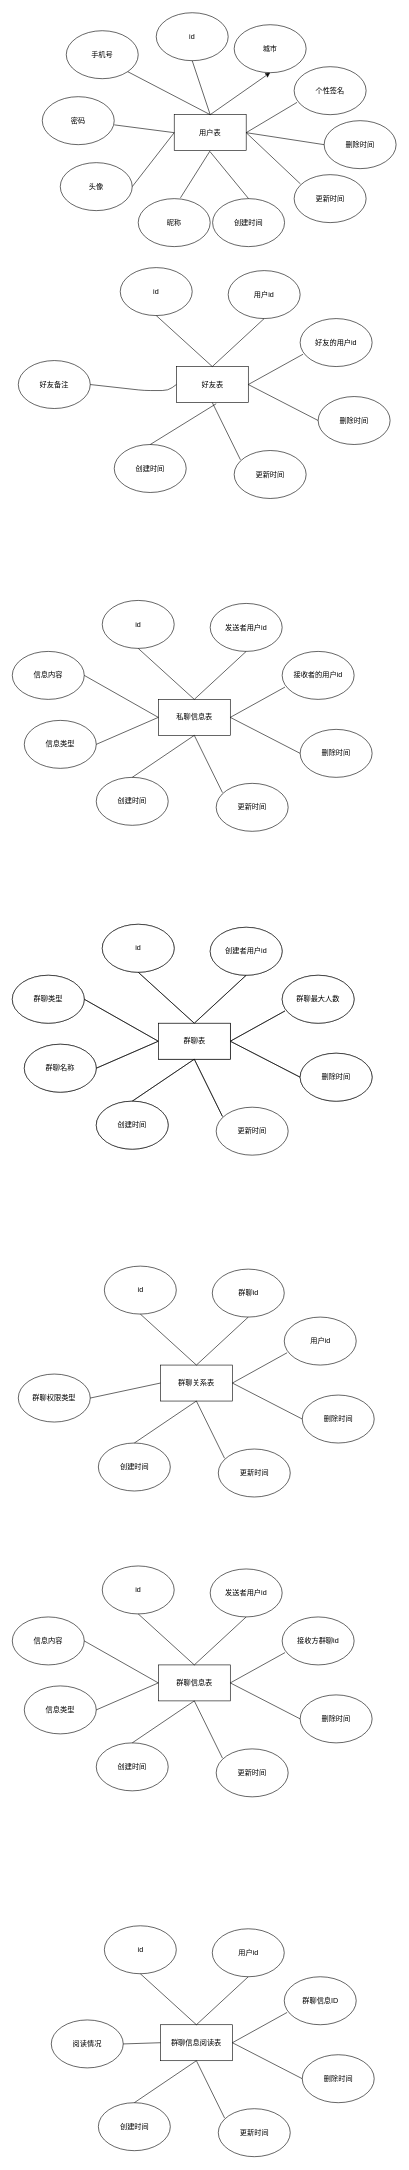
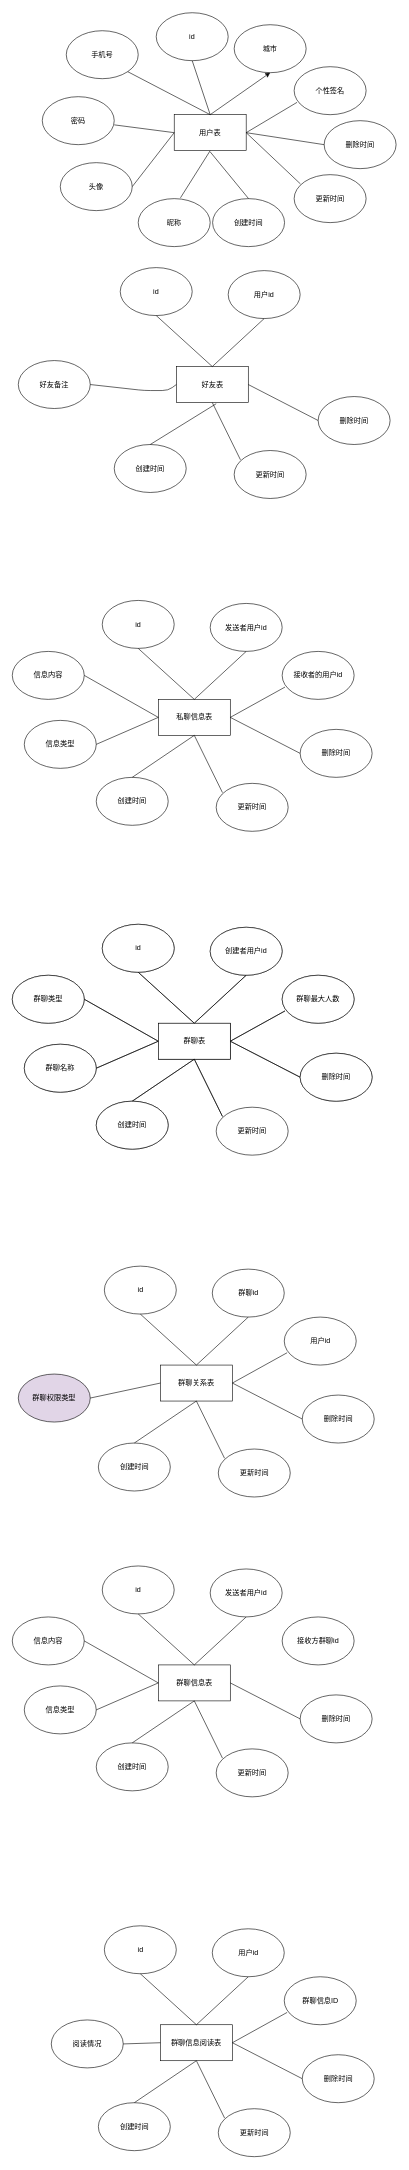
node "好友的用户id": removed
edge "好友的用户id" -- "好友表": removed
node "群聊权限类型": fillcolor #ffffff -> #e1d5e7
edge "接收方群聊id" -- "群聊信息表": removed
